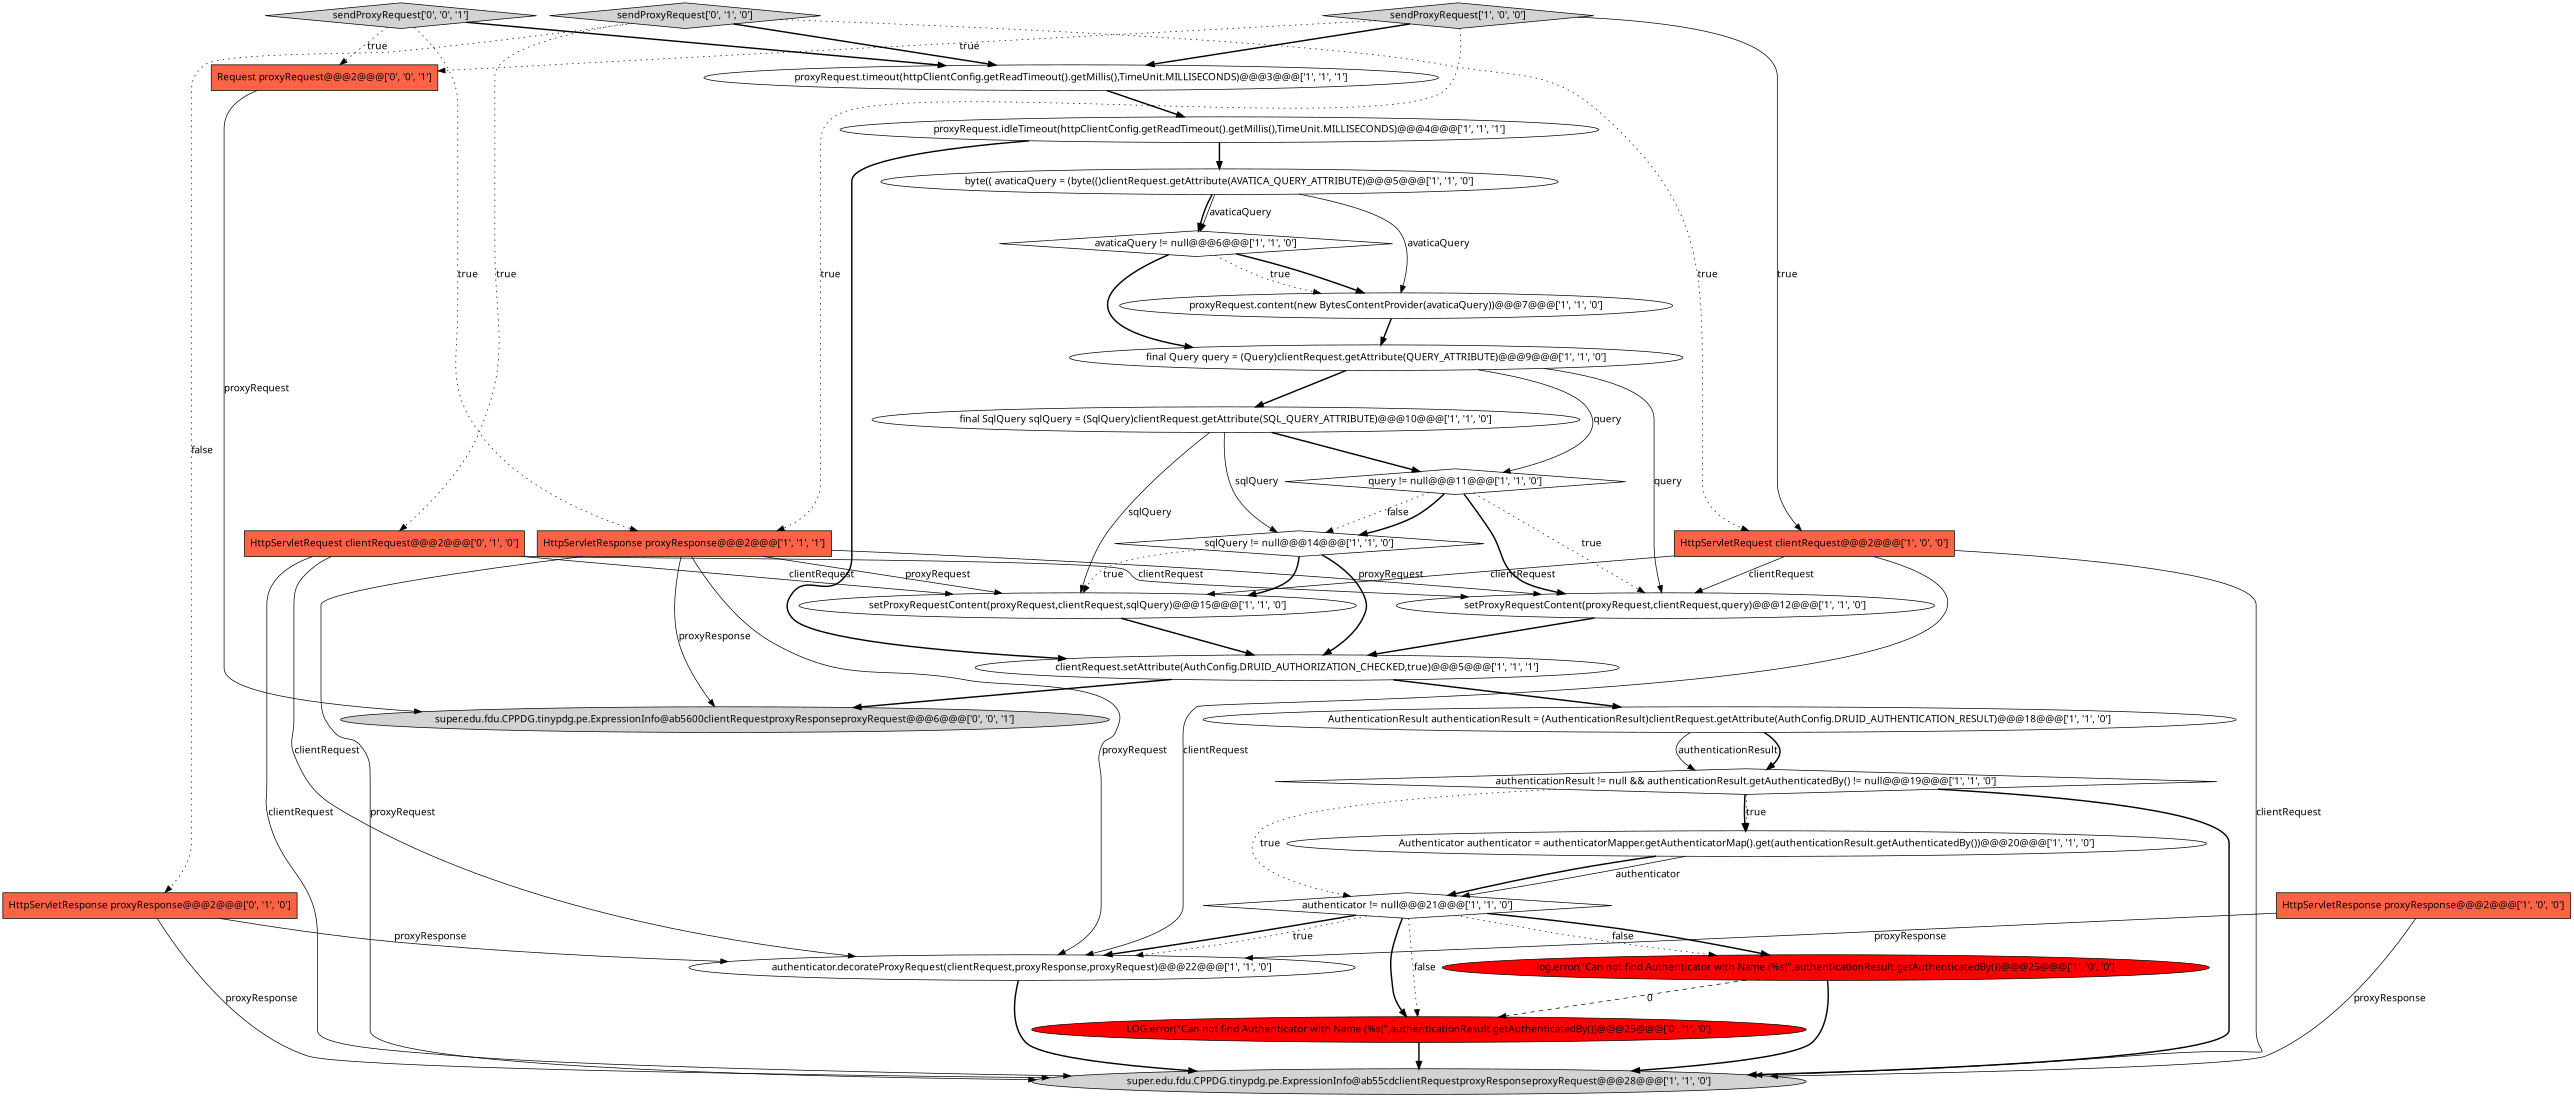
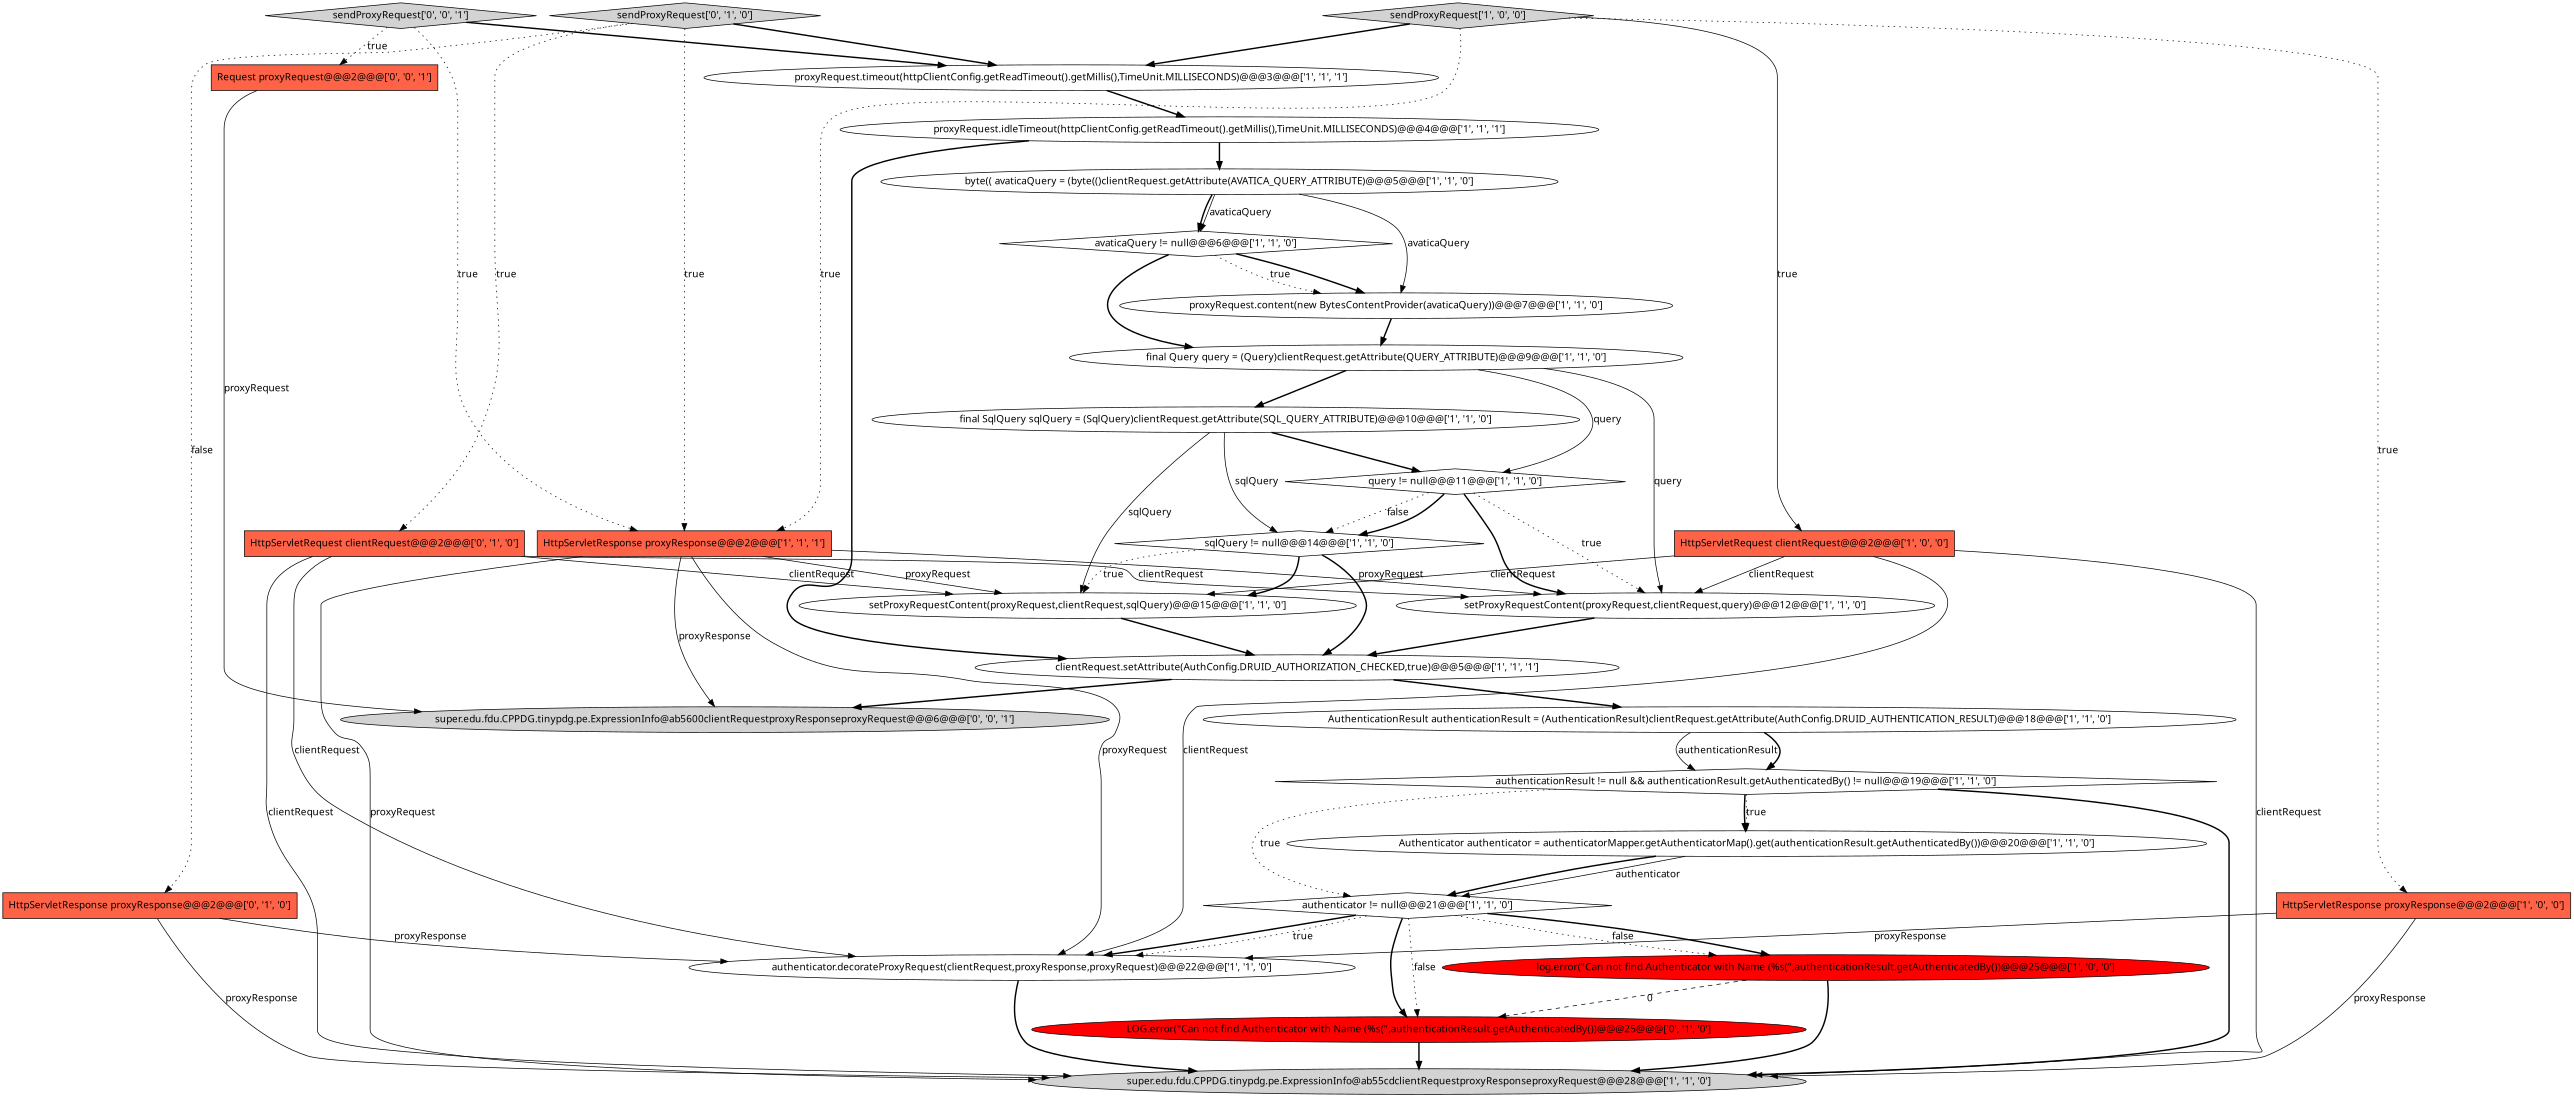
edge "sendProxyRequest['1', '0', '0']" -> "Request proxyRequest@@@2@@@['0', '0', '1']": now "sendProxyRequest['1', '0', '0']" -> "HttpServletResponse proxyResponse@@@2@@@['1', '0', '0']"
edge "sendProxyRequest['0', '1', '0']" -> "HttpServletRequest clientRequest@@@2@@@['1', '0', '0']": now "sendProxyRequest['0', '1', '0']" -> "HttpServletResponse proxyResponse@@@2@@@['1', '1', '1']"
